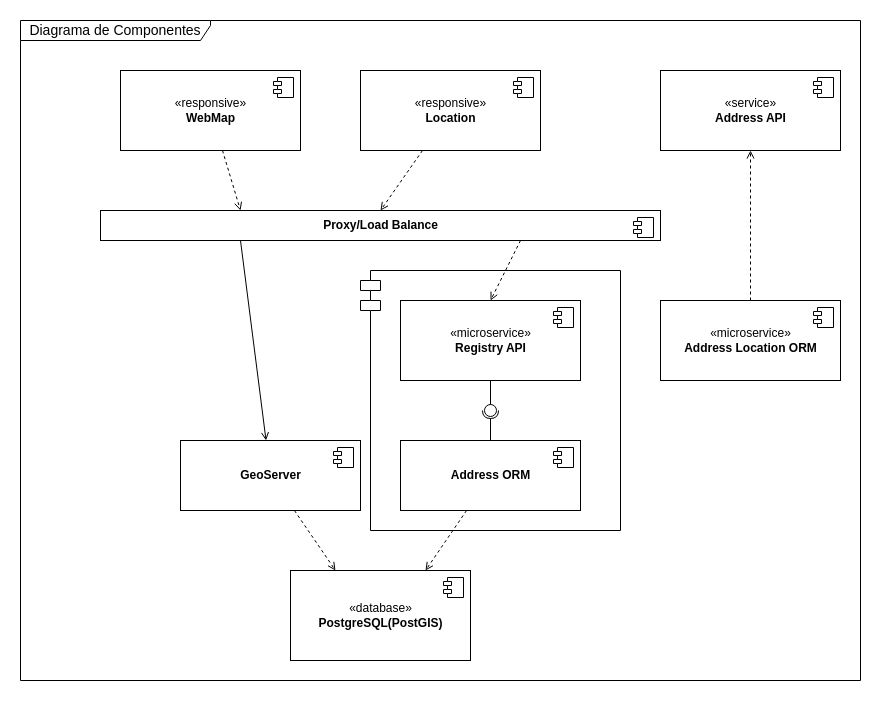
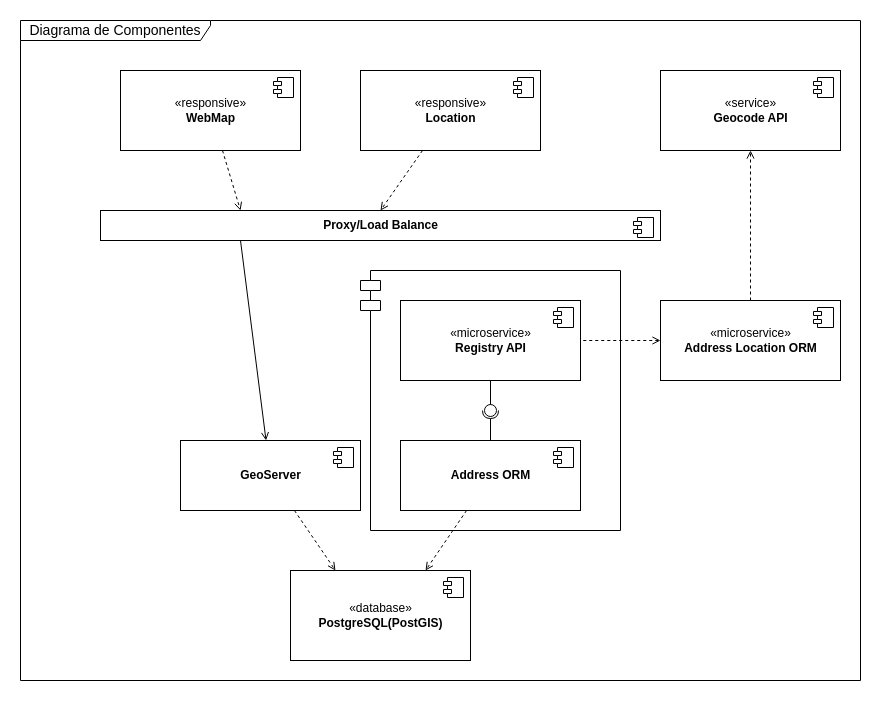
node "«service» Address API": label "«service» Address API" -> "«service» Geocode API"
edge "Proxy/Load Balance" -> "«microservice» Registry API": removed
edge "«microservice» Registry API" -> "«microservice» Address Location ORM": added
